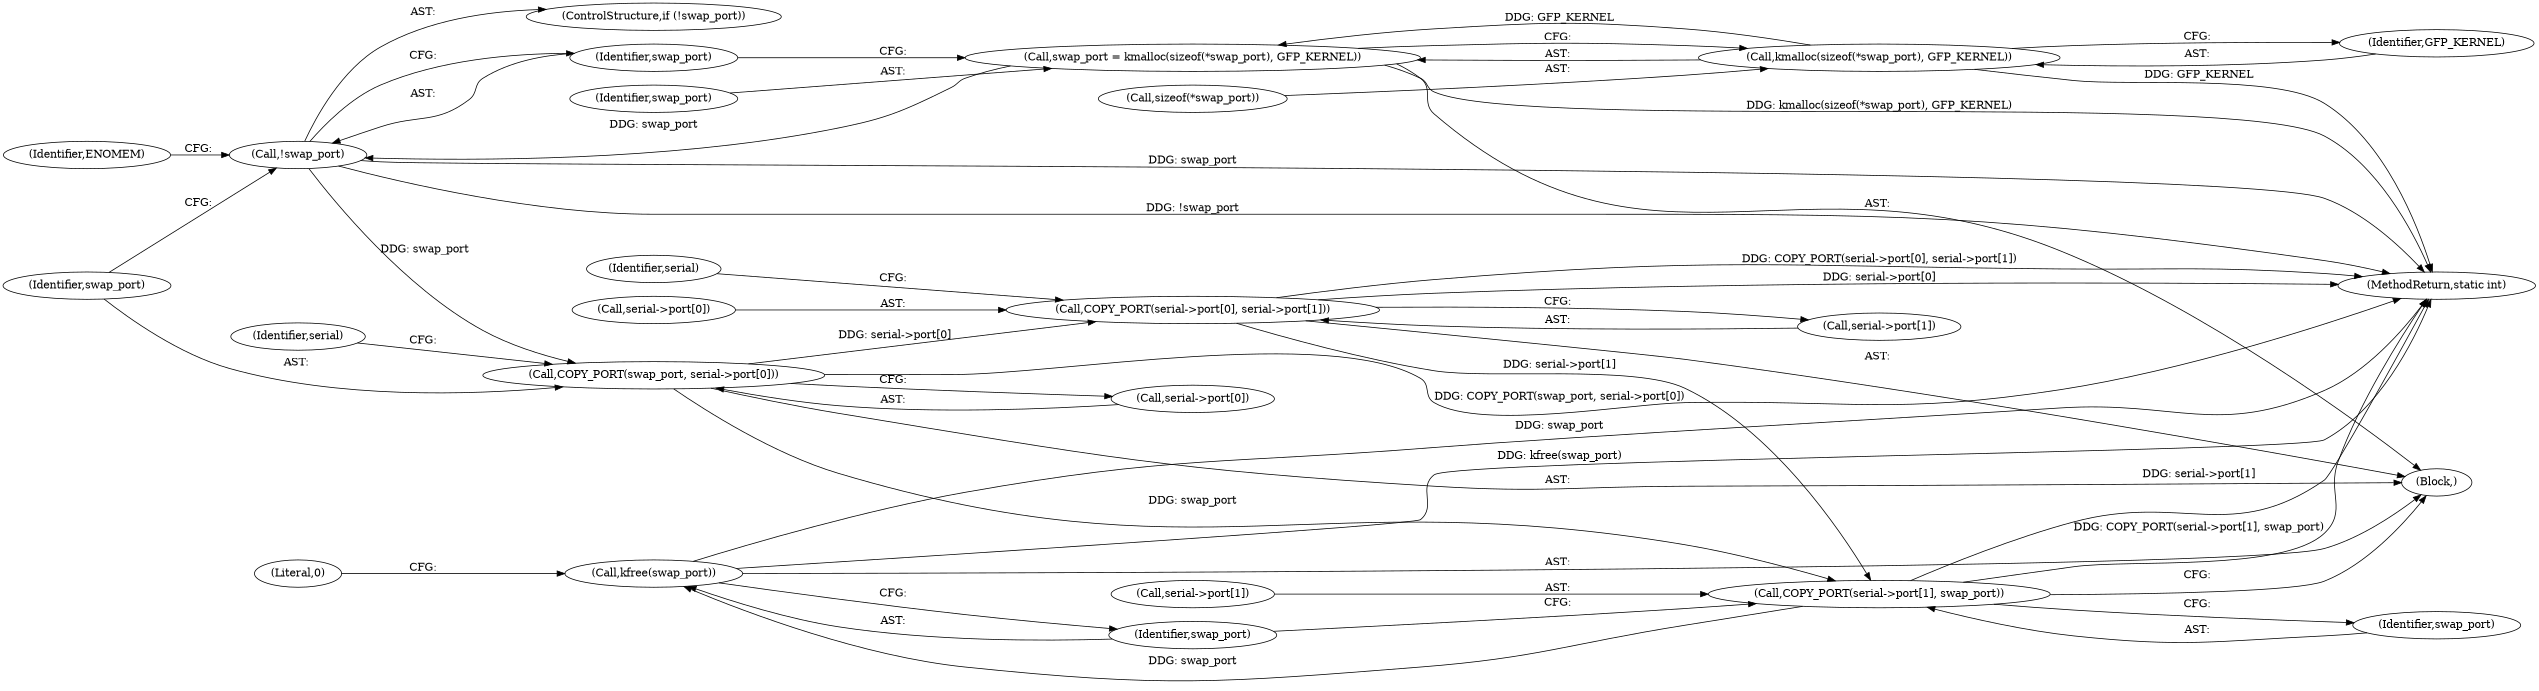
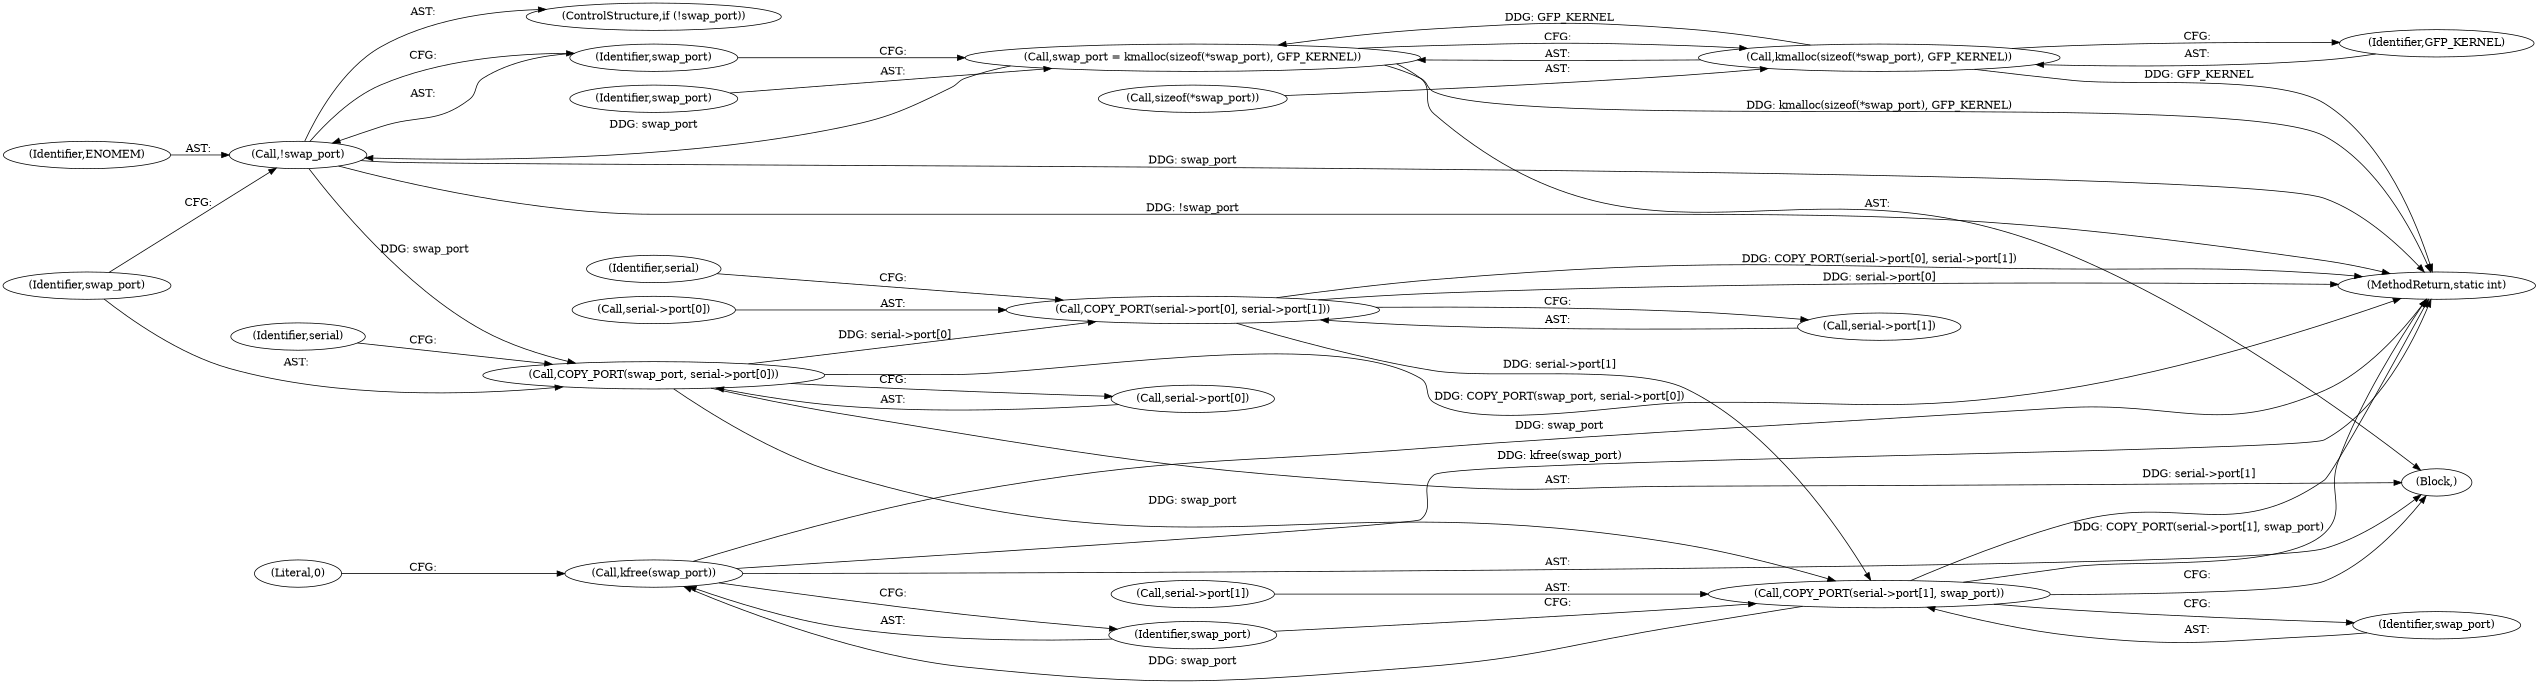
edge "(Identifier,ENOMEM)" -> "(Call,!swap_port)": label "CFG: " -> "AST: "
edge "(Call,COPY_PORT(serial->port[0], serial->port[1]))" -> "(Block,)": removed, label "AST:"
